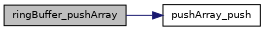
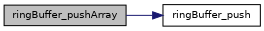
node "pushArray_push": label "pushArray_push" -> "ringBuffer_push"
